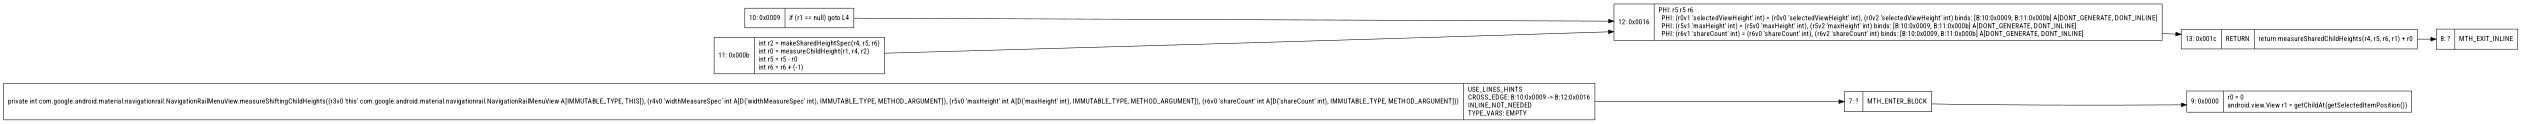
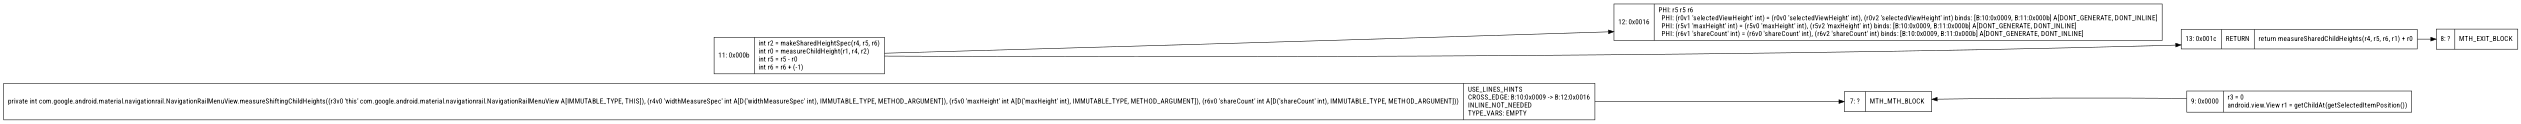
node "10: 0x0009": removed
edge "12: 0x0016" -> "13: 0x001c": now "11: 0x000b" -> "13: 0x001c"
node "8: ?": text "MTH_EXIT_INLINE" -> "MTH_EXIT_BLOCK"
node "9: 0x0000": text "r0 = 0" -> "r3 = 0"
node "7: ?": text "MTH_ENTER_BLOCK" -> "MTH_MTH_BLOCK"
edge "7: ?" -> "9: 0x0000": reversed
